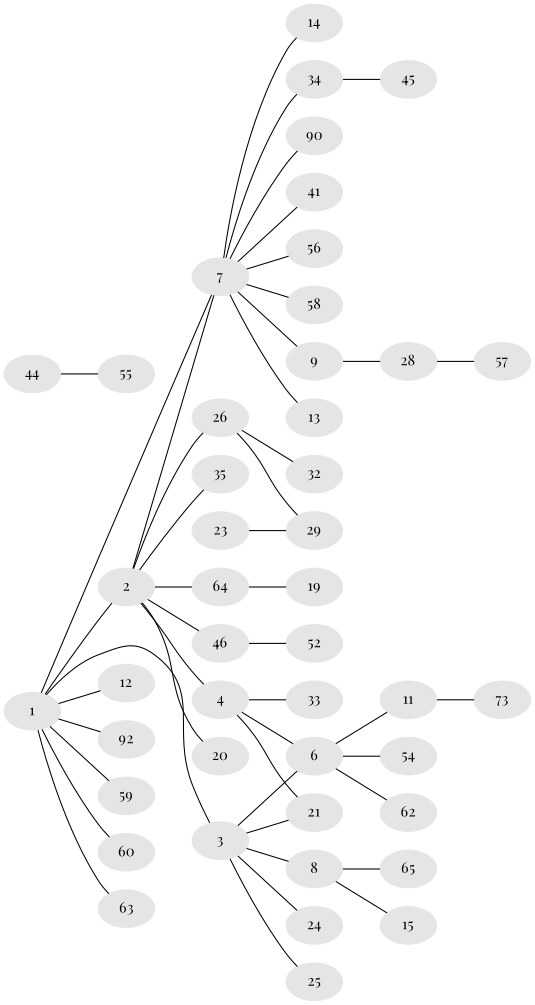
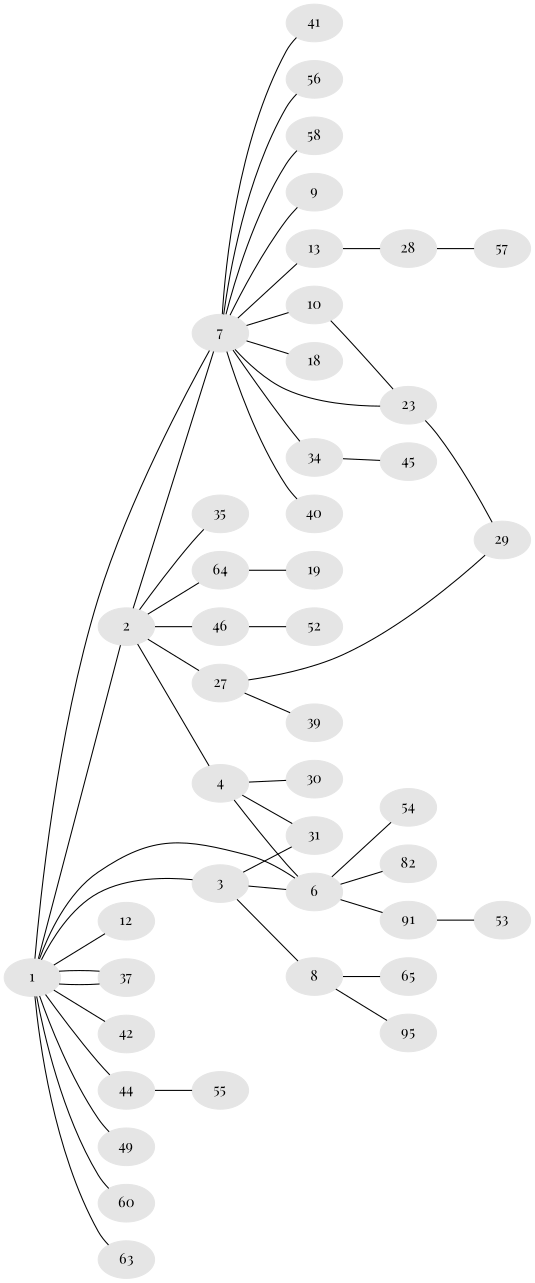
node "14": label "14" -> "18"
node "90": label "90" -> "40"
node "10": added
edge "9" -- "28": now "13" -- "28"
edge "7" -- "23": added
node "26": label "26" -> "27"
node "32": label "32" -> "39"
node "33": label "33" -> "30"
node "11": label "11" -> "91"
node "73": label "73" -> "53"
node "92": label "92" -> "42"
node "20": removed
node "59": label "59" -> "49"
node "21": label "21" -> "31"
node "62": label "62" -> "82"
edge "6" -- "1": added
node "24": removed
node "15": label "15" -> "95"
node "37": added
node "25": removed
edge "1" -- "44": added
